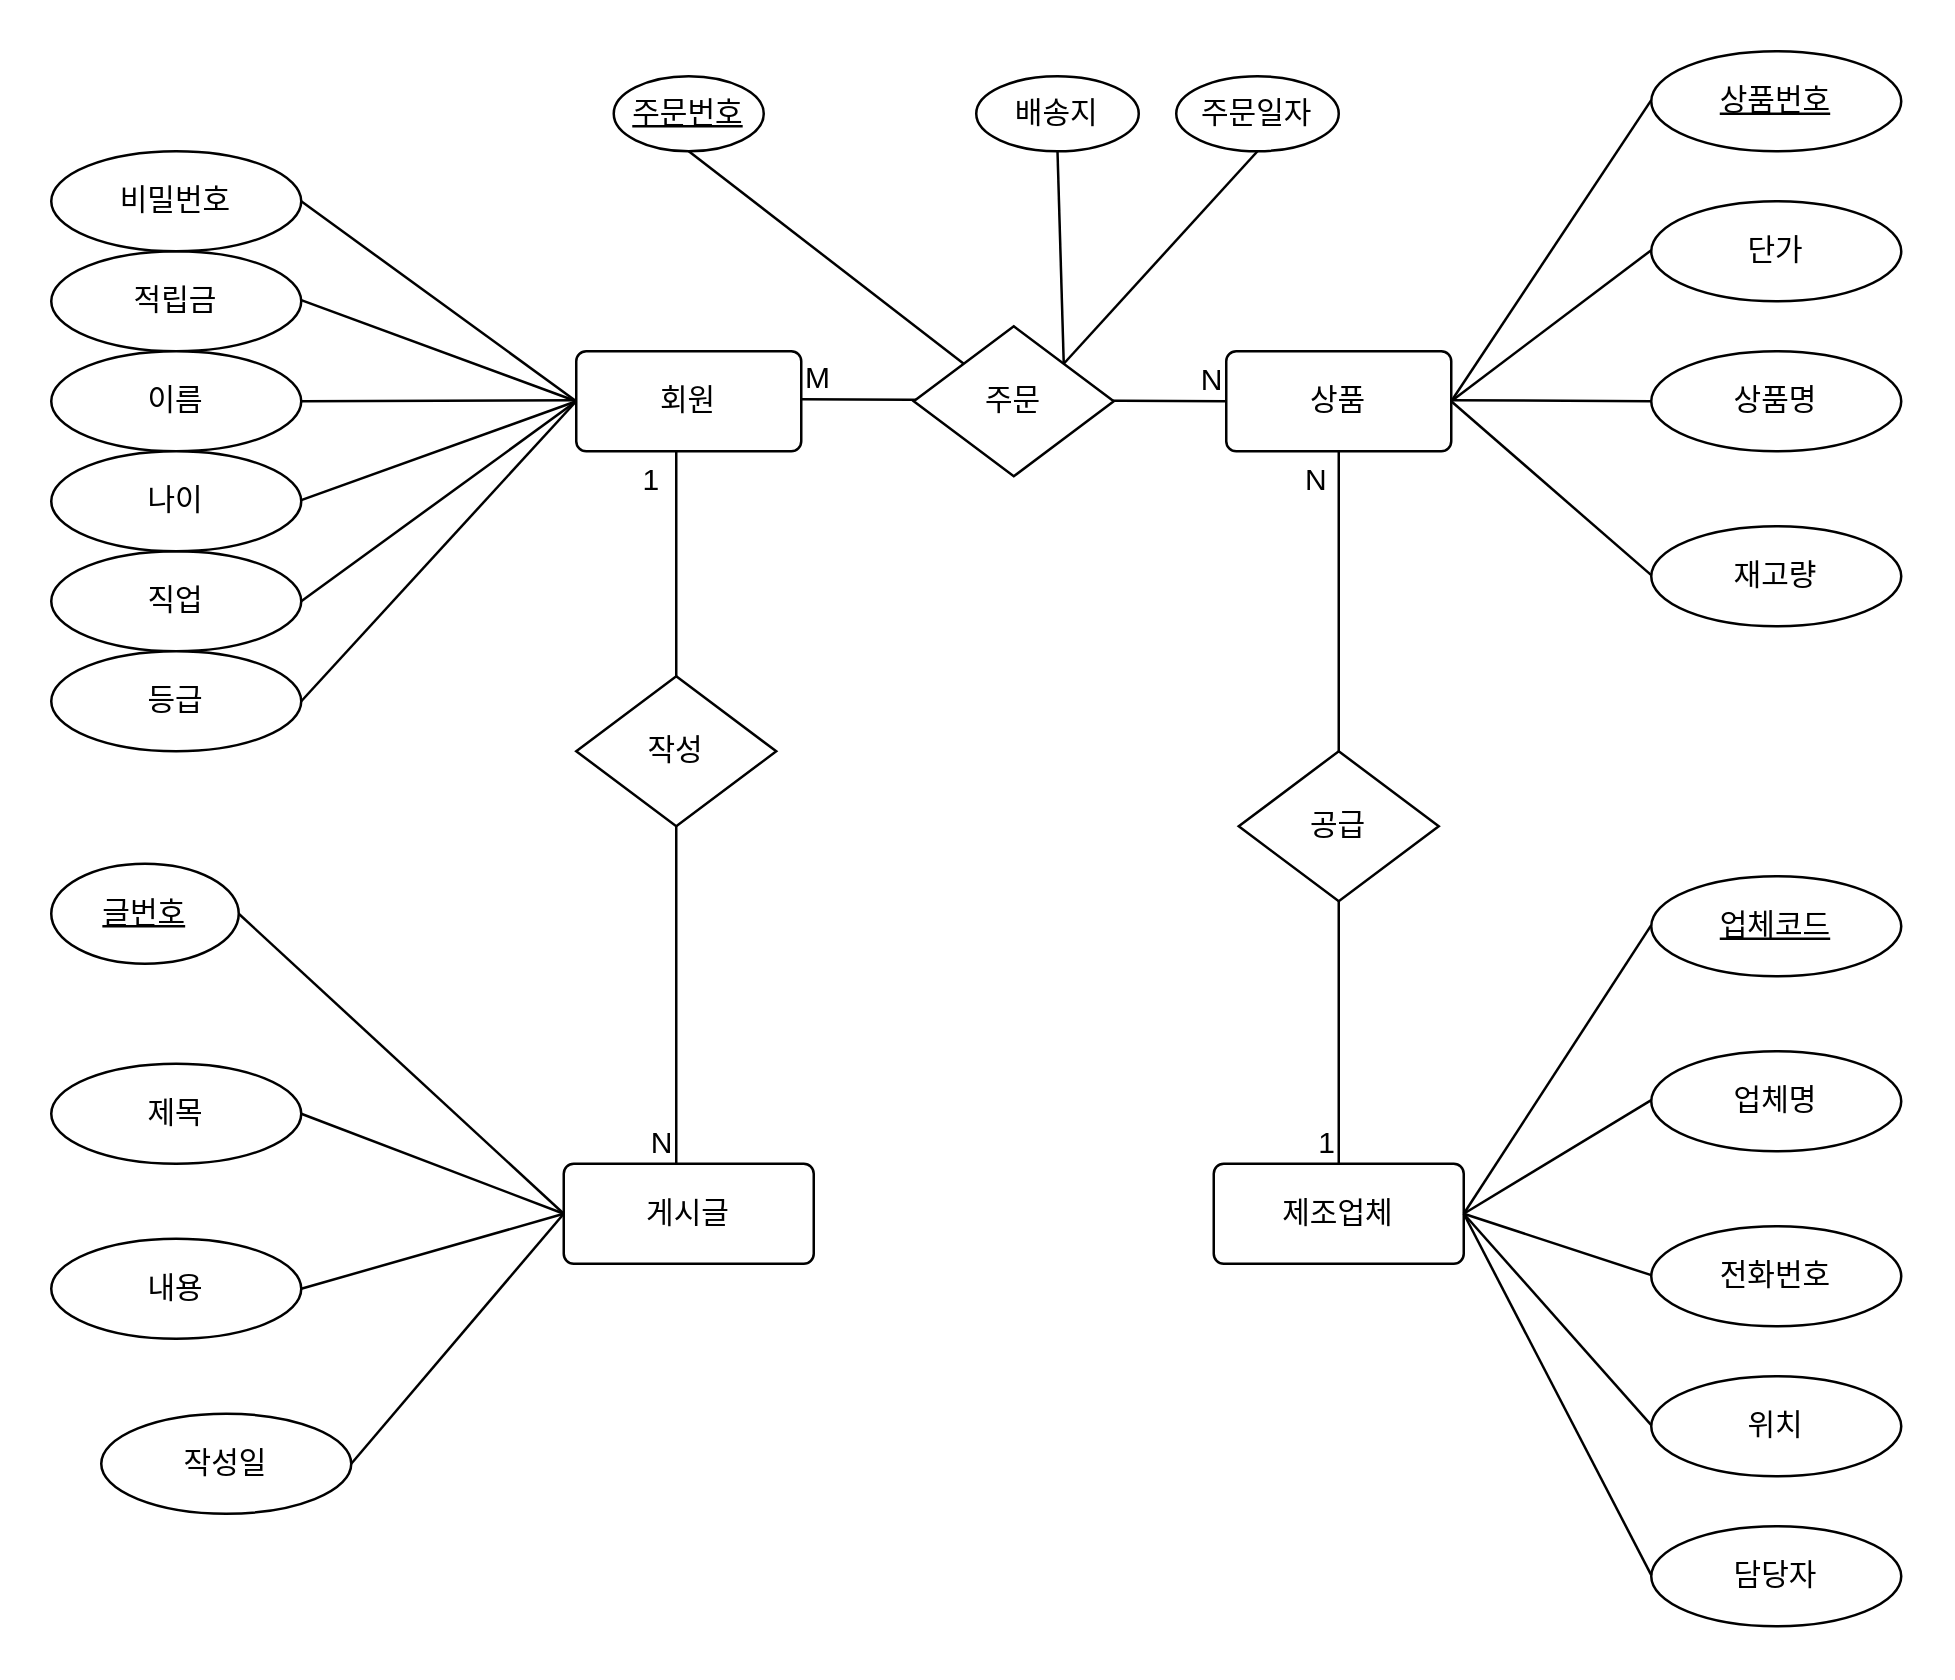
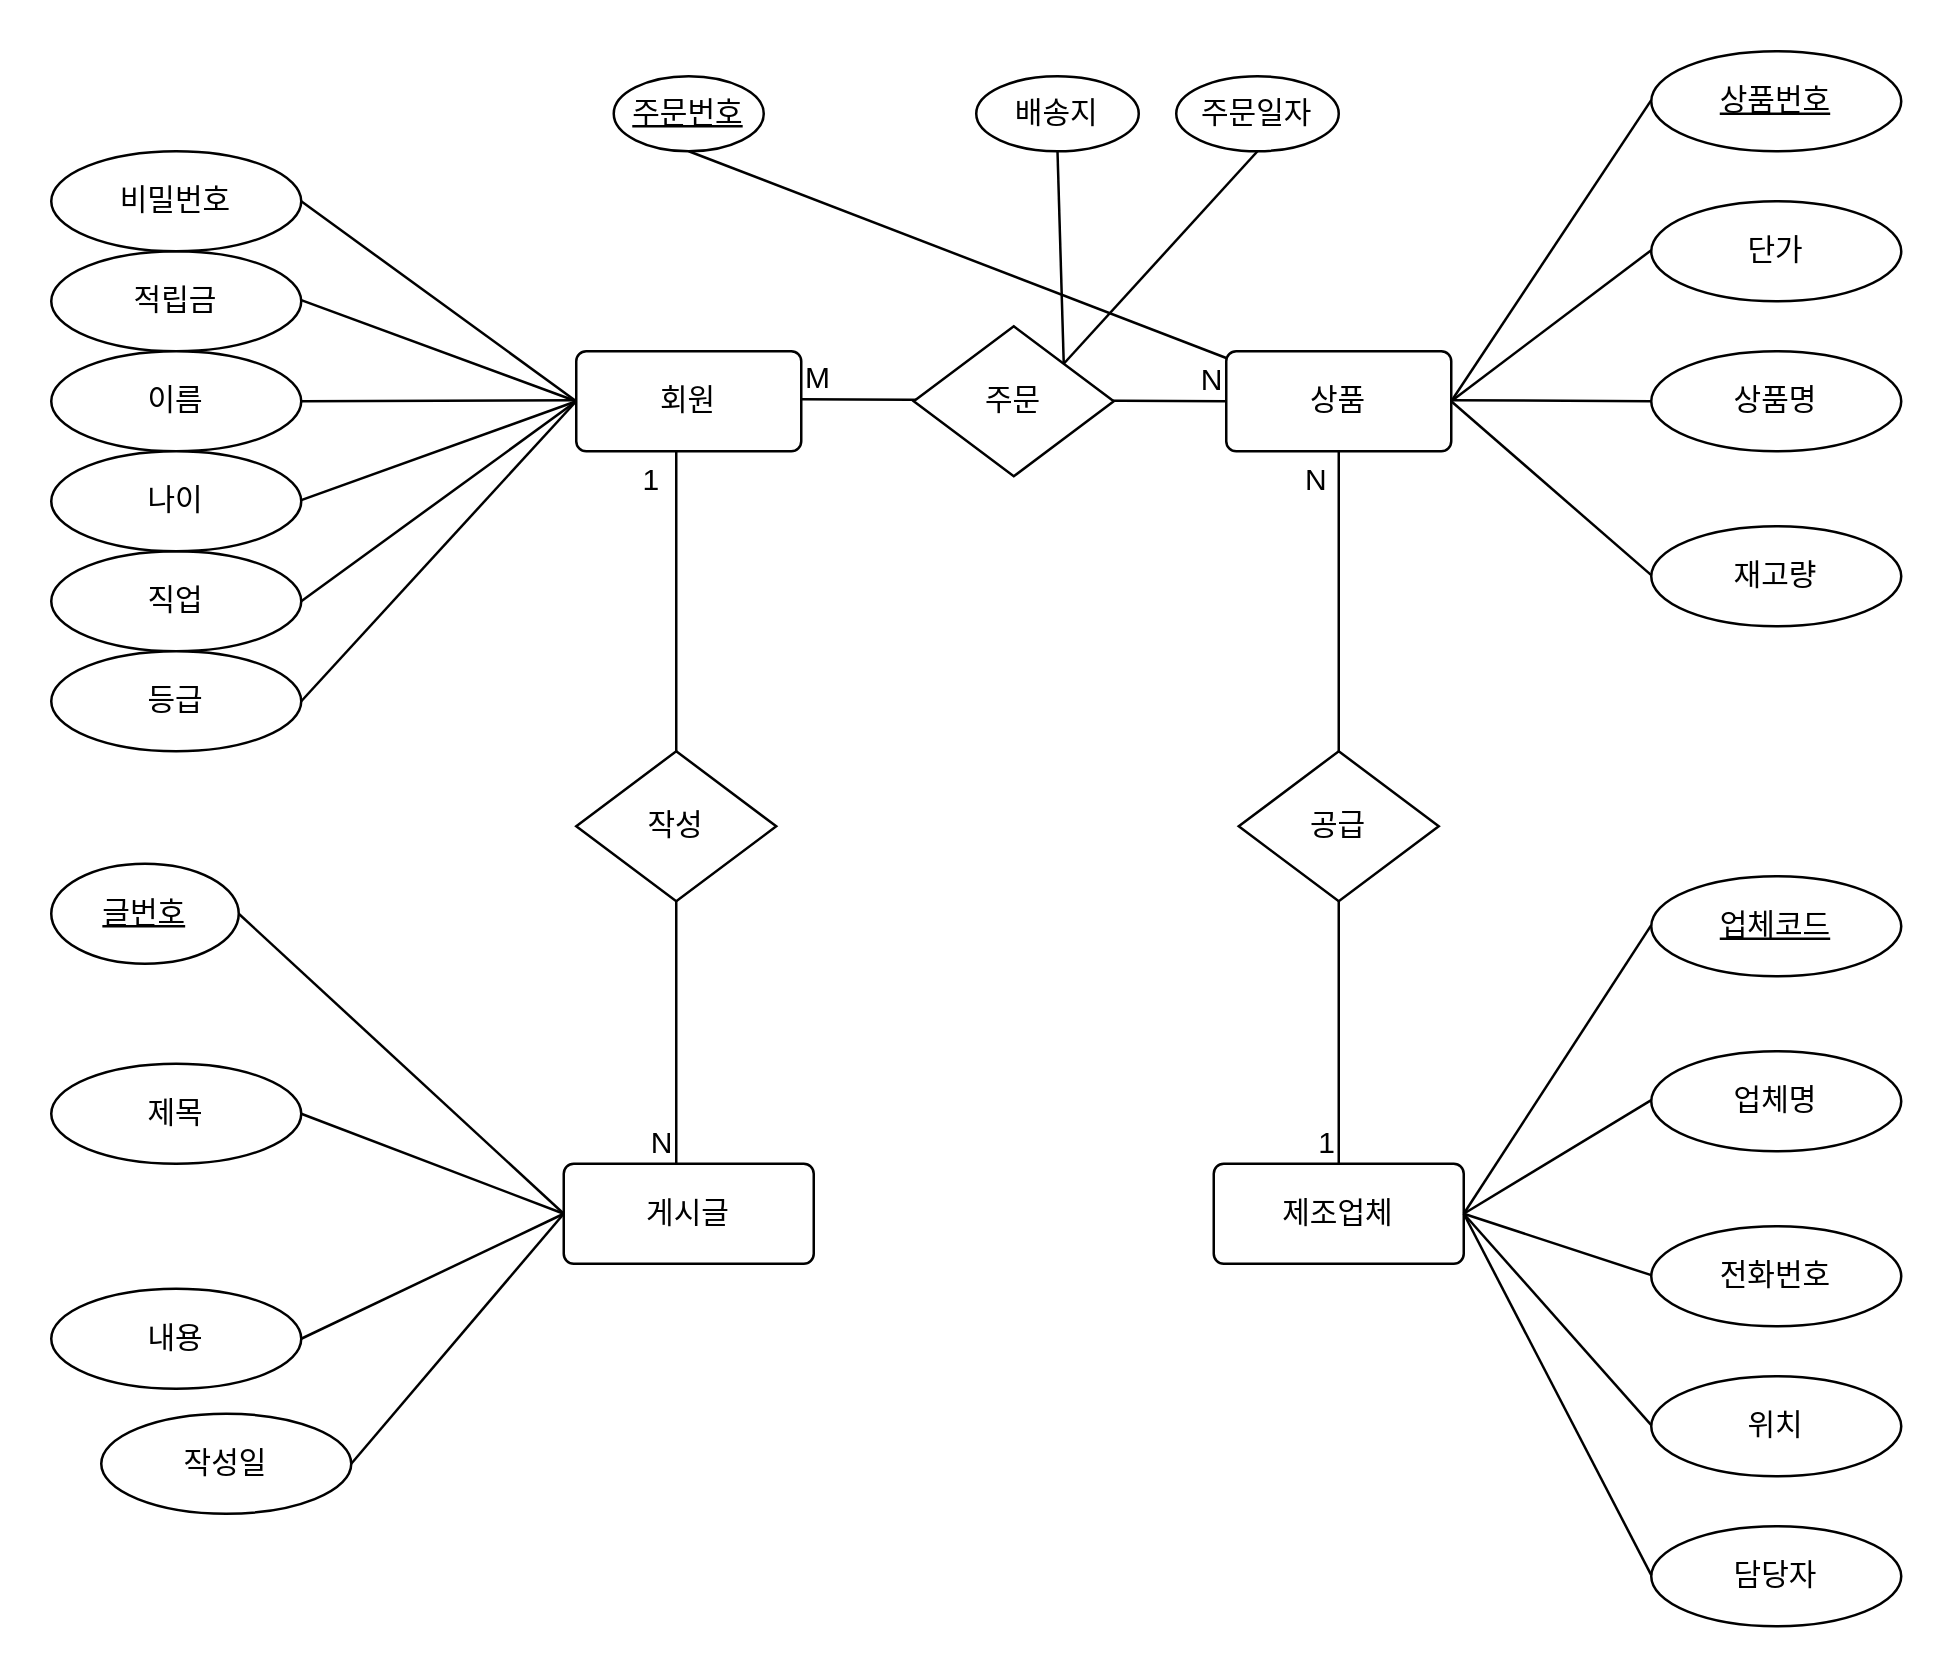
edge "주문번호" -- "주문": now "주문번호" -- "상품"
node "작성": moved (676, 751) -> (676, 826)
node "내용": moved (176, 1289) -> (176, 1339)
